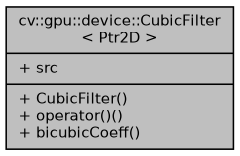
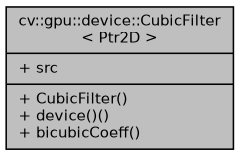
node "cv::gpu::device::CubicFilter": text "+ operator()()" -> "+ device()()"
